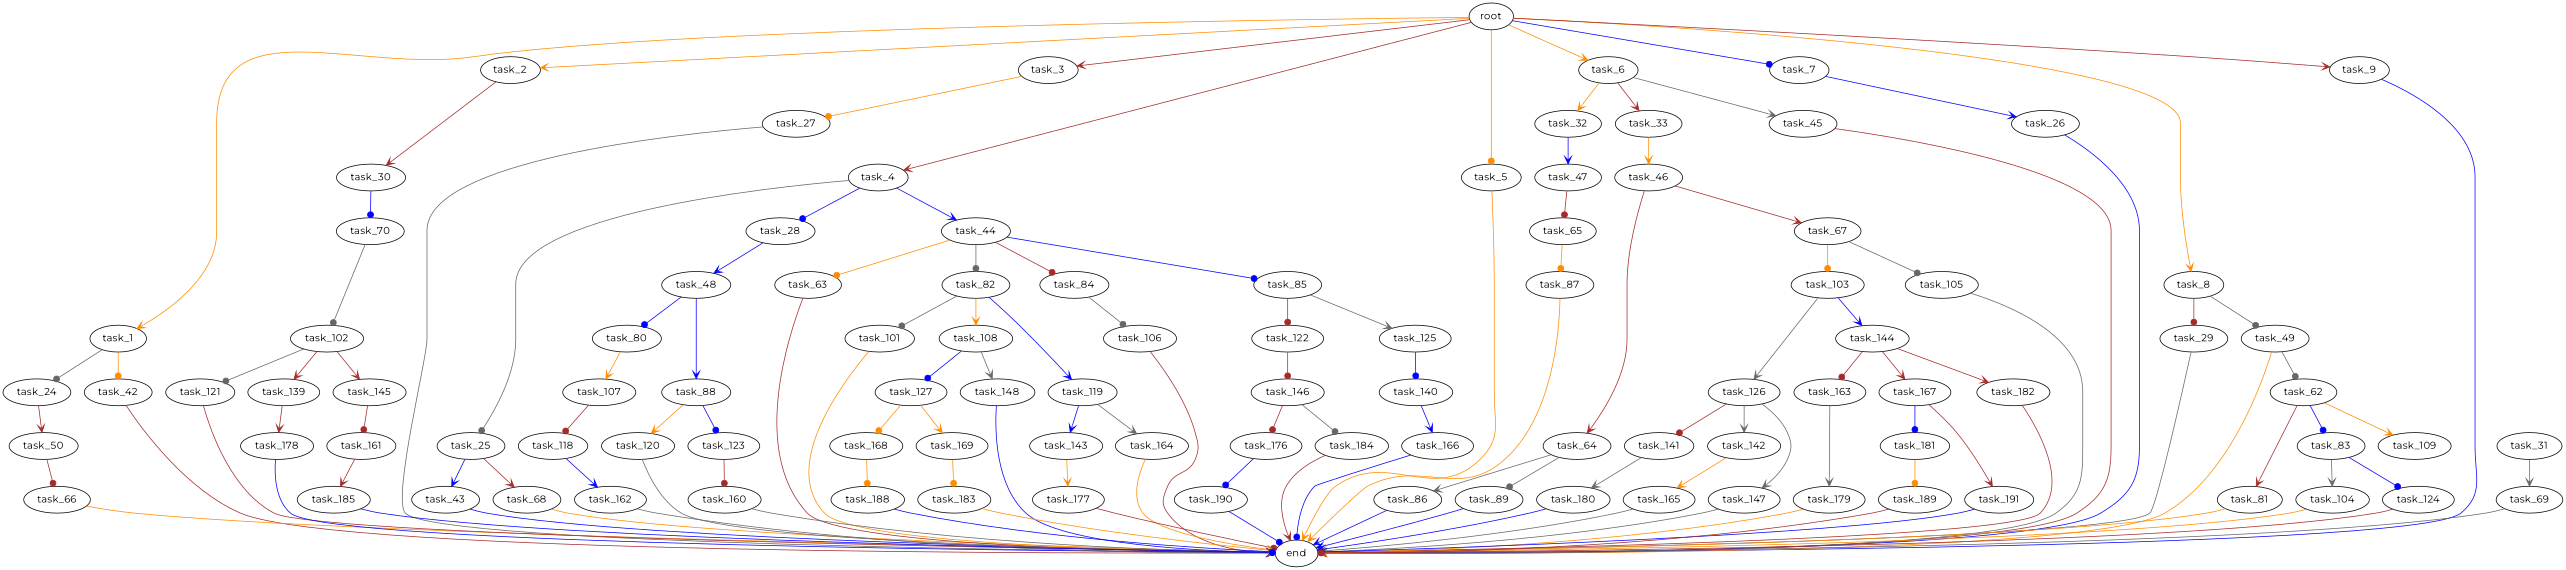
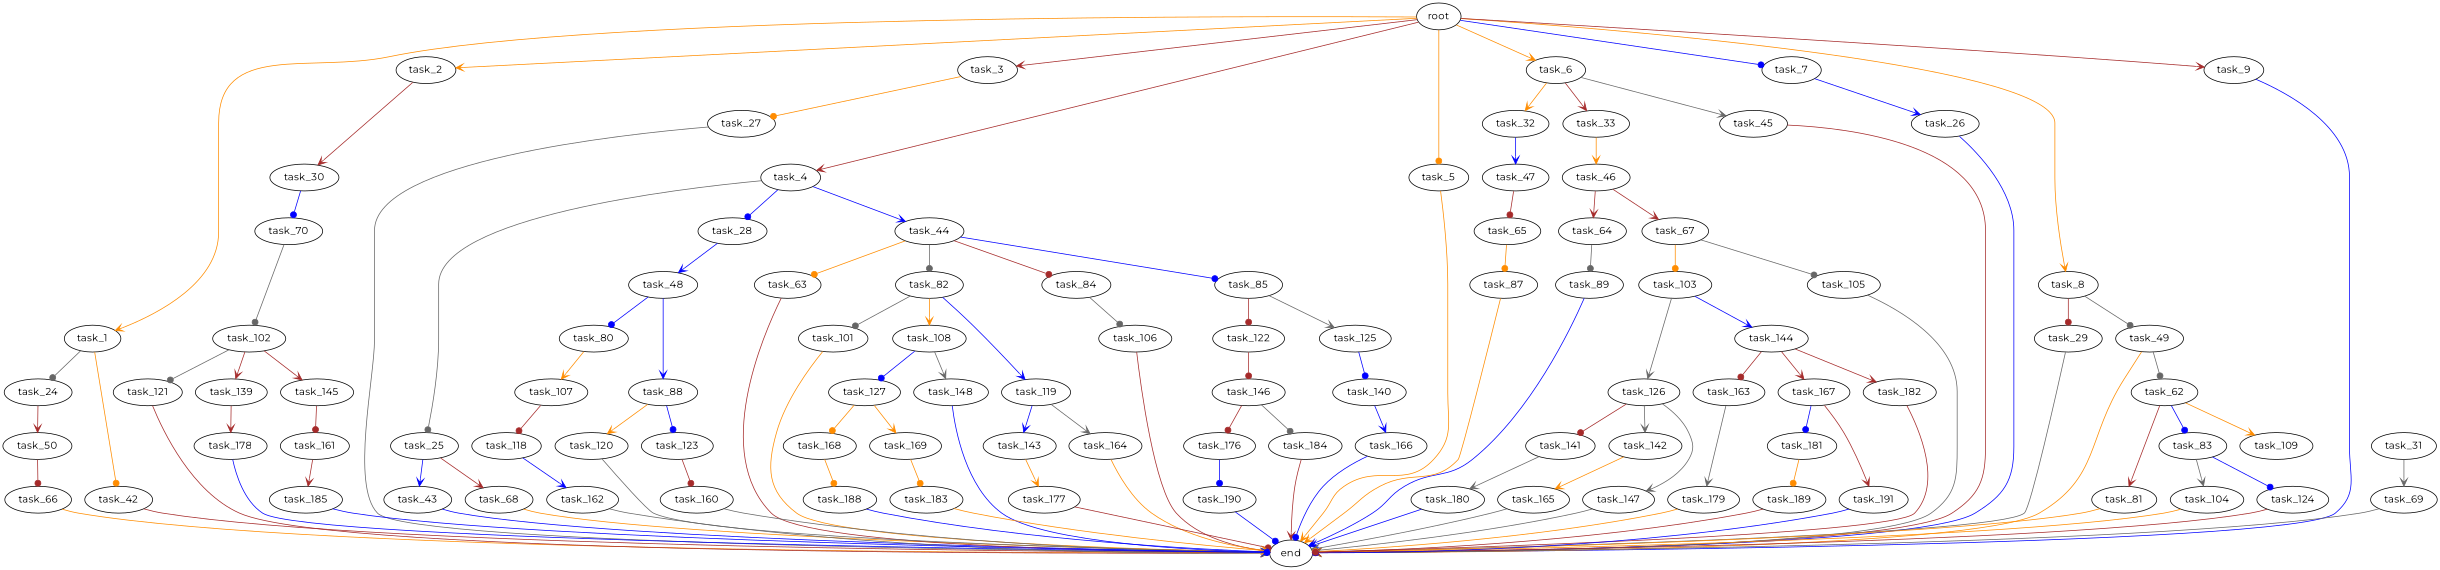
node "task_86": removed
